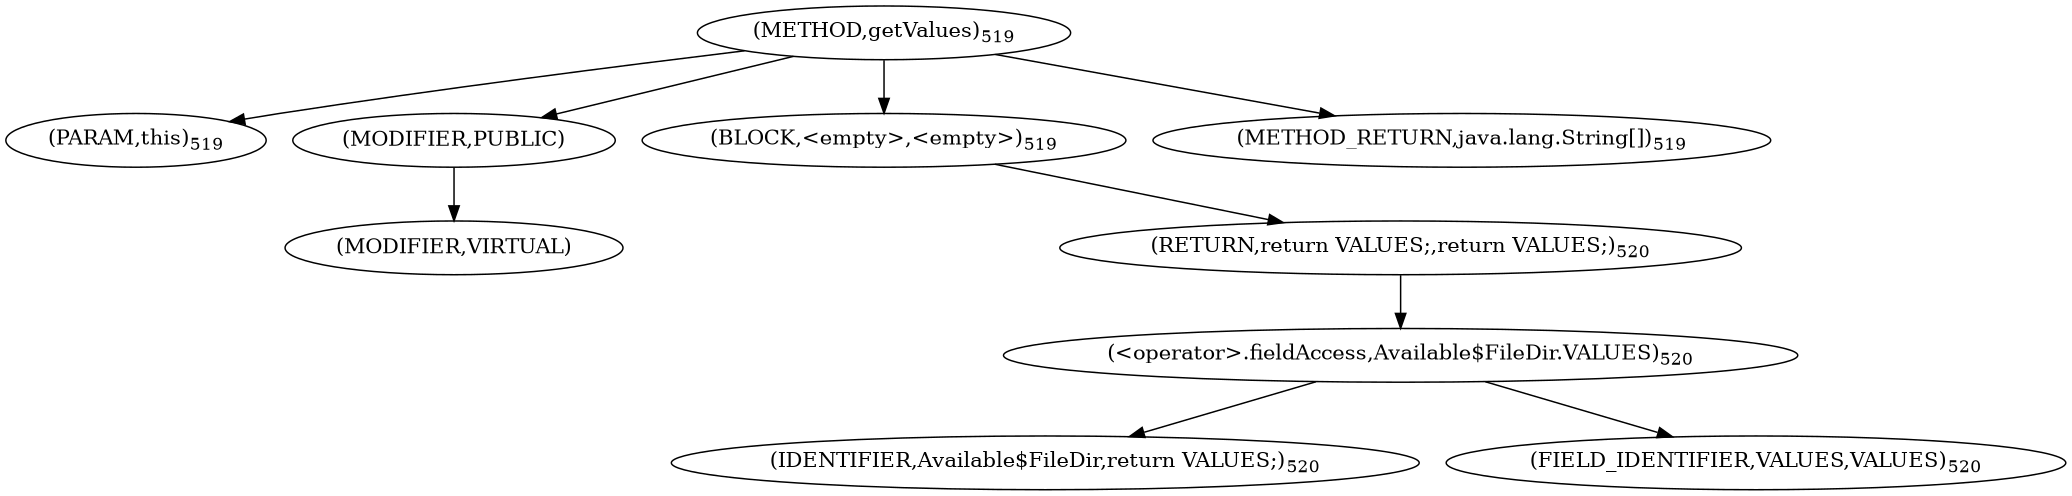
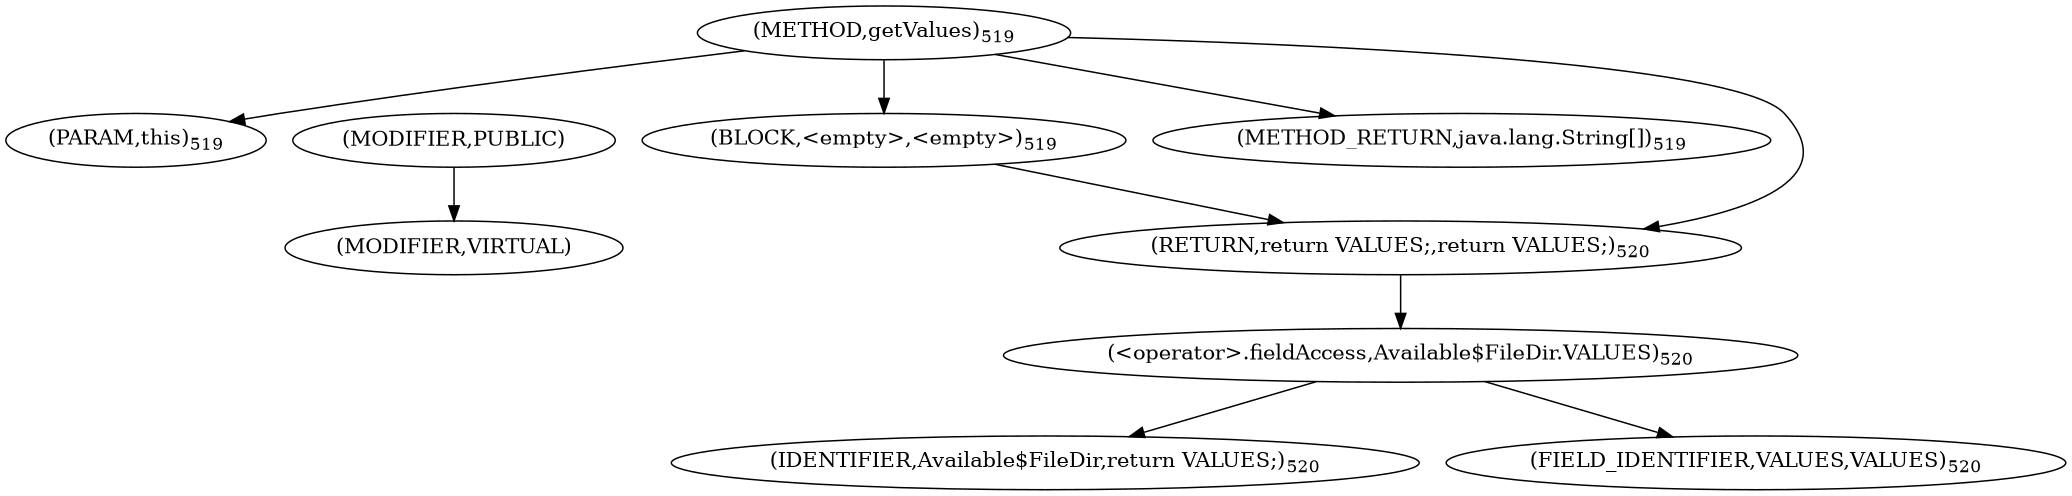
edge "(METHOD,getValues)" -> "(MODIFIER,PUBLIC)": now "(METHOD,getValues)" -> "(RETURN,return VALUES;,return VALUES;)"
